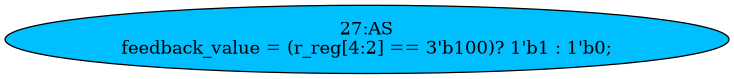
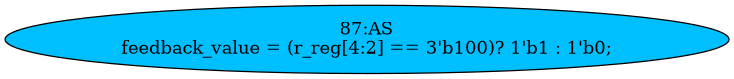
node "27:AS feedback_value = (r_reg[4:2] == 3'b100)? 1'b1 : 1'b0;": label "27:AS feedback_value = (r_reg[4:2] == 3'b100)? 1'b1 : 1'b0;" -> "87:AS feedback_value = (r_reg[4:2] == 3'b100)? 1'b1 : 1'b0;"
